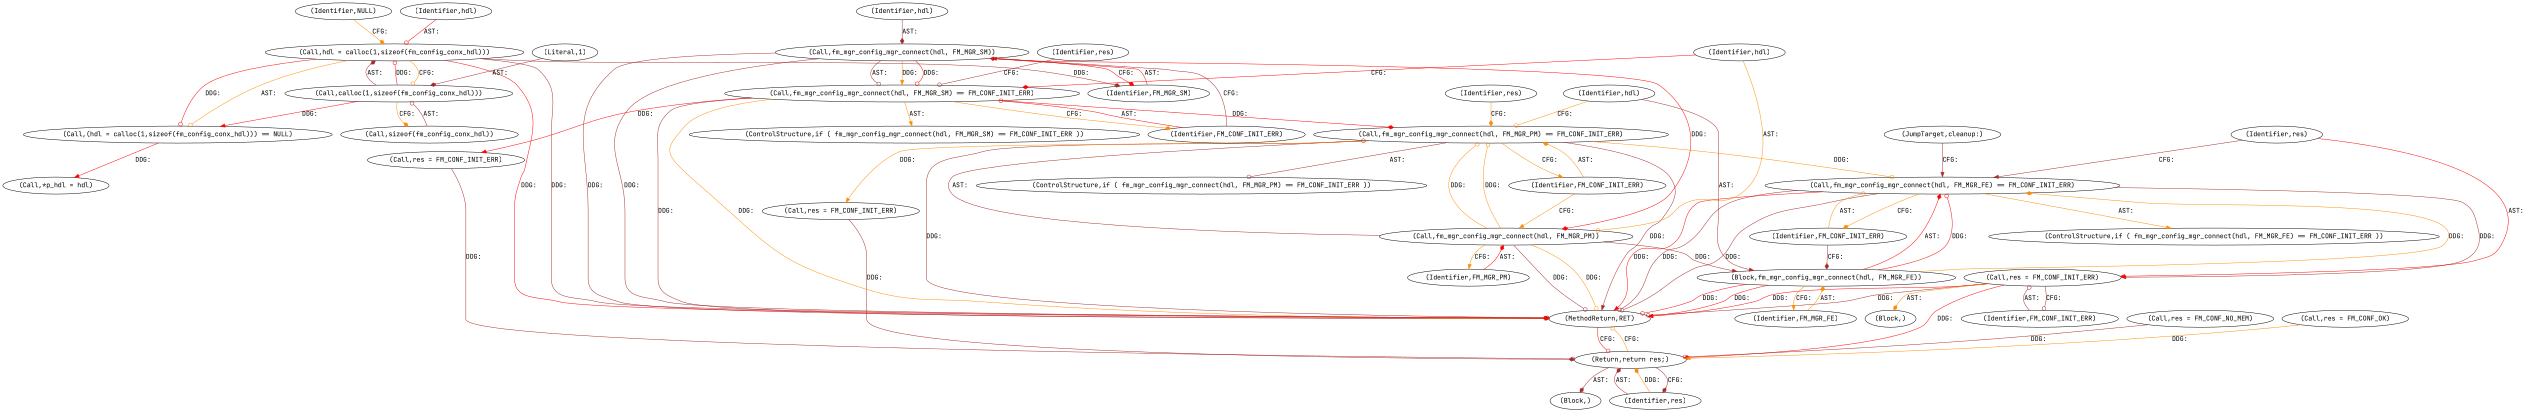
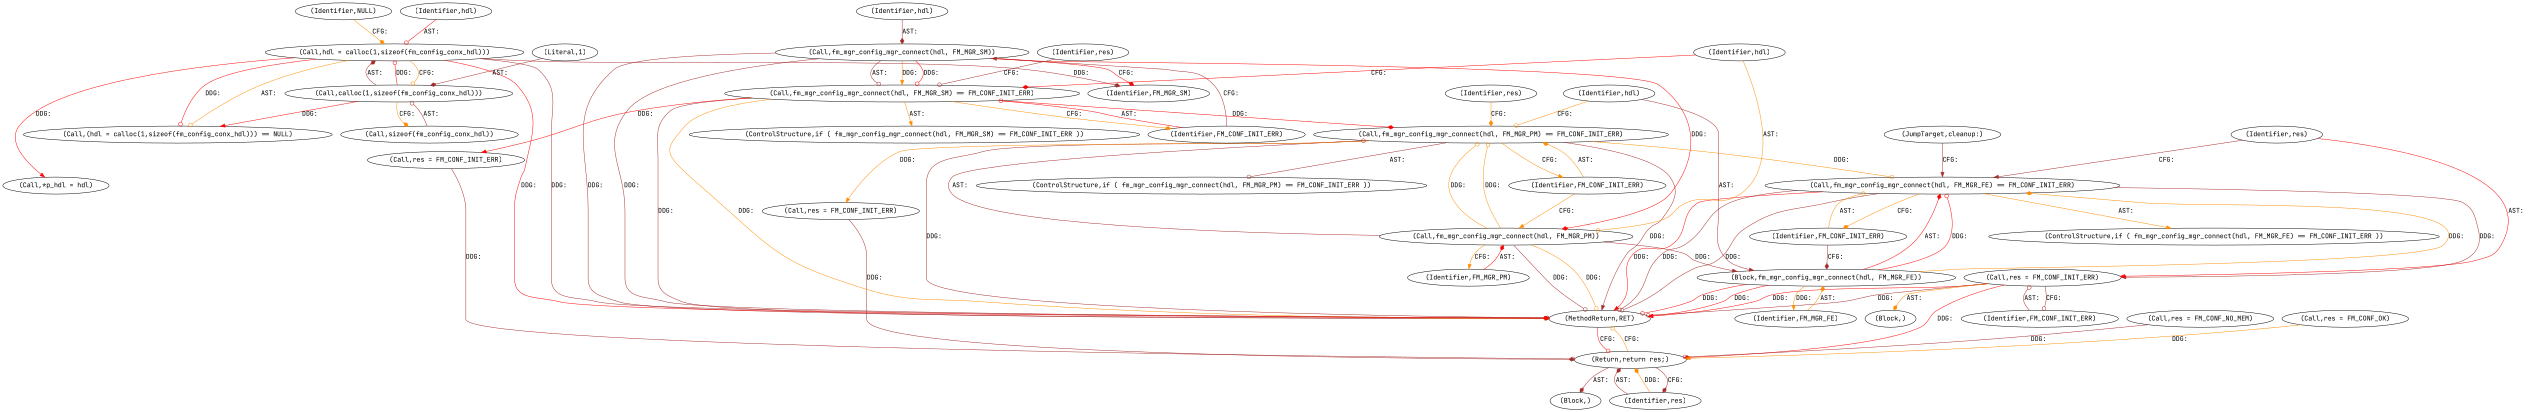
edge "(Identifier,FM_MGR_SM)" -> "(Call,fm_mgr_config_mgr_connect(hdl, FM_MGR_SM))": removed, label "AST:"
edge "(Call,(hdl = calloc(1,sizeof(fm_config_conx_hdl))) == NULL)" -> "(Call,*p_hdl = hdl)": now "(Call,hdl = calloc(1,sizeof(fm_config_conx_hdl)))" -> "(Call,*p_hdl = hdl)"
edge "(Block,fm_mgr_config_mgr_connect(hdl, FM_MGR_FE))" -> "(Identifier,FM_MGR_FE)": label "CFG: " -> "DDG: "
